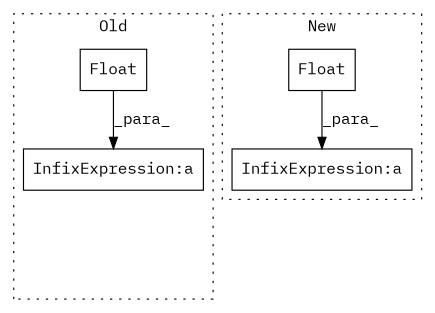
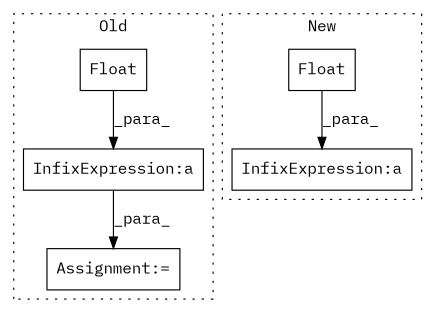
node "Assignment:=": added
